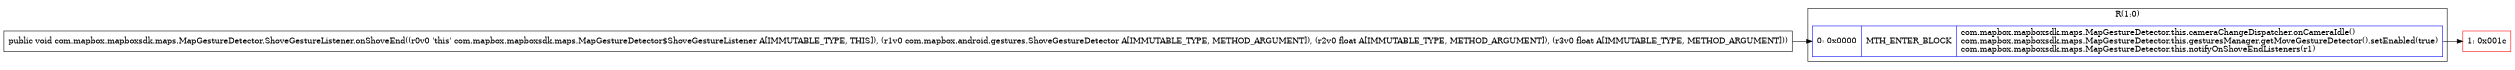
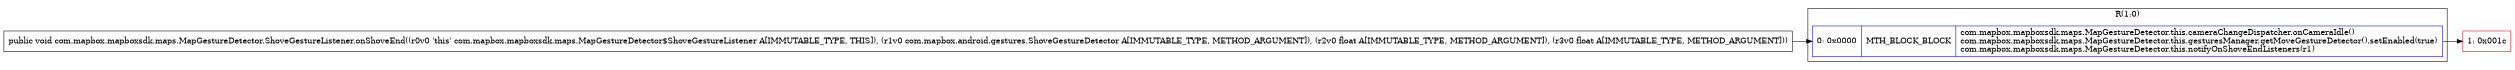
node "0: 0x0000": text "MTH_ENTER_BLOCK" -> "MTH_BLOCK_BLOCK"
